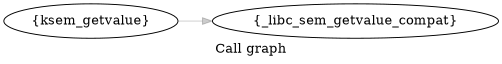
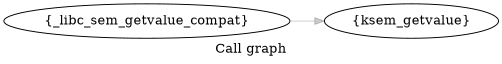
edge "{ksem_getvalue}" -> "{_libc_sem_getvalue_compat}": reversed
